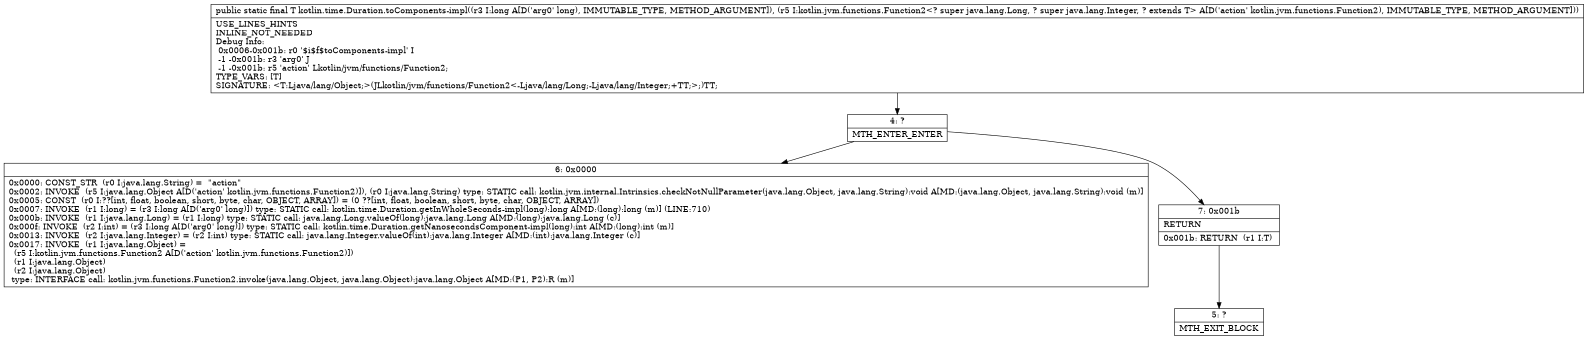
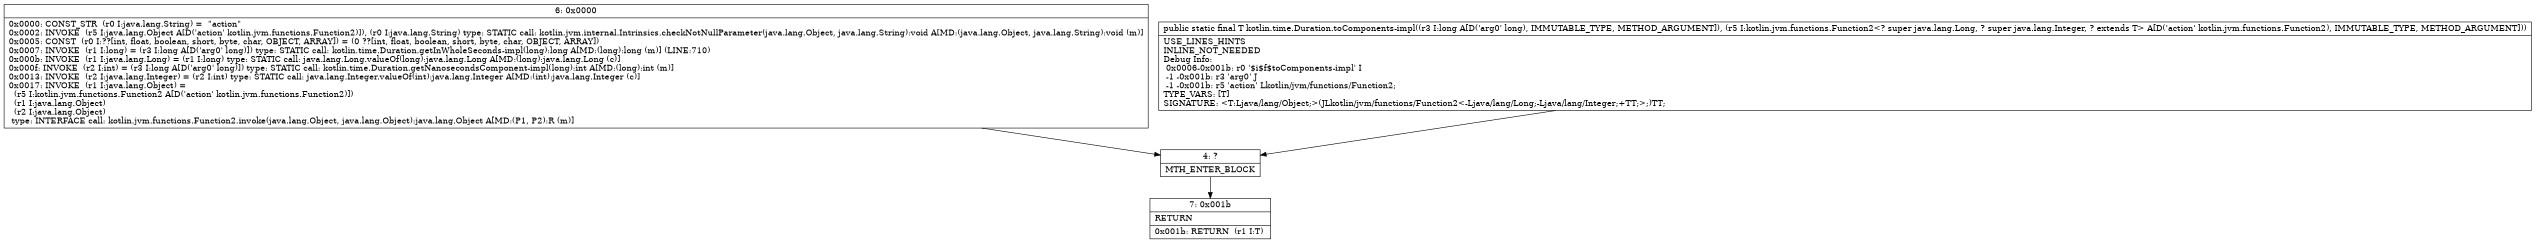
node "4: ?": text "MTH_ENTER_ENTER" -> "MTH_ENTER_BLOCK"
edge "4: ?" -> "6: 0x0000": reversed
node "5: ?": removed
